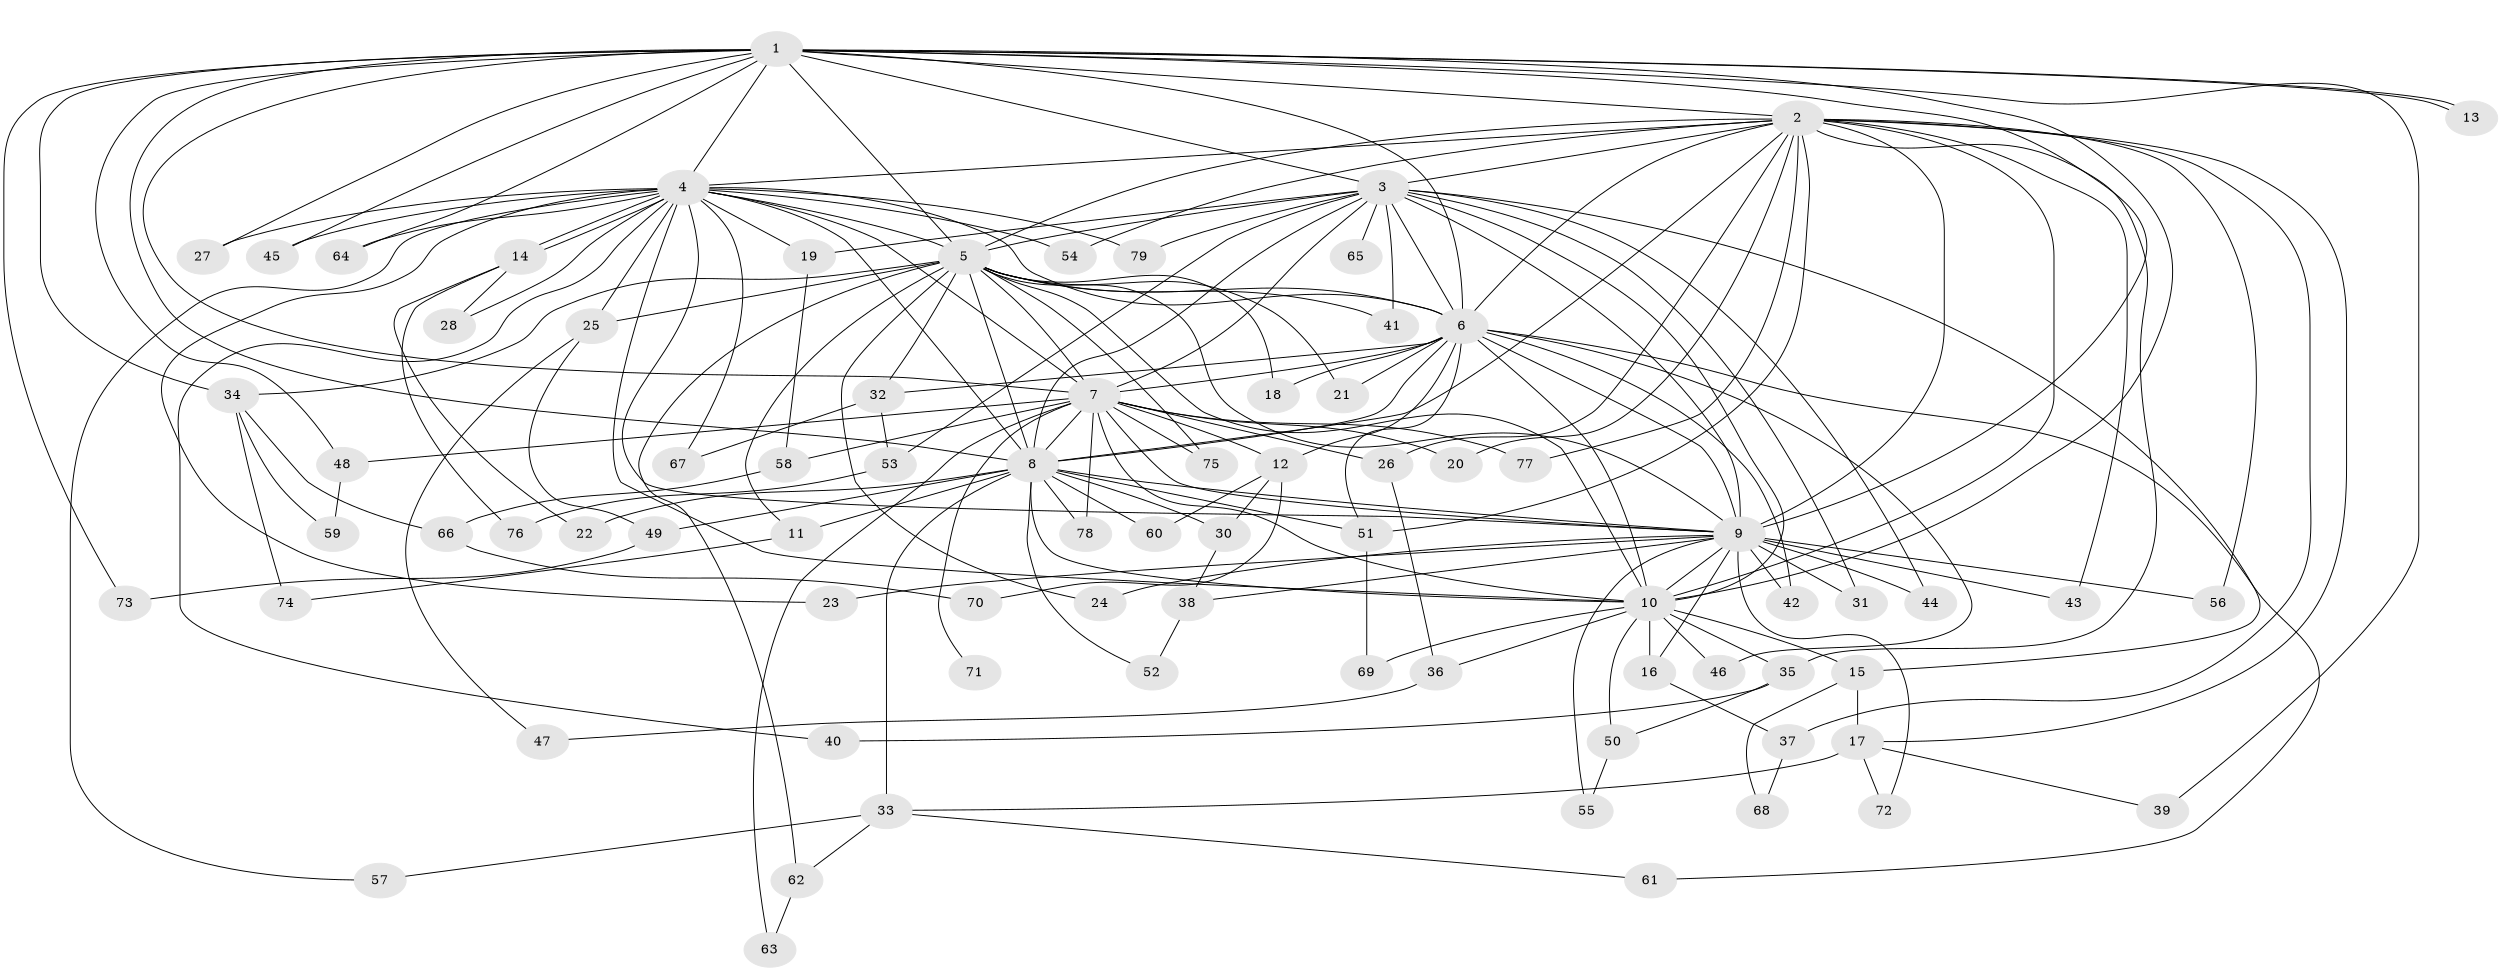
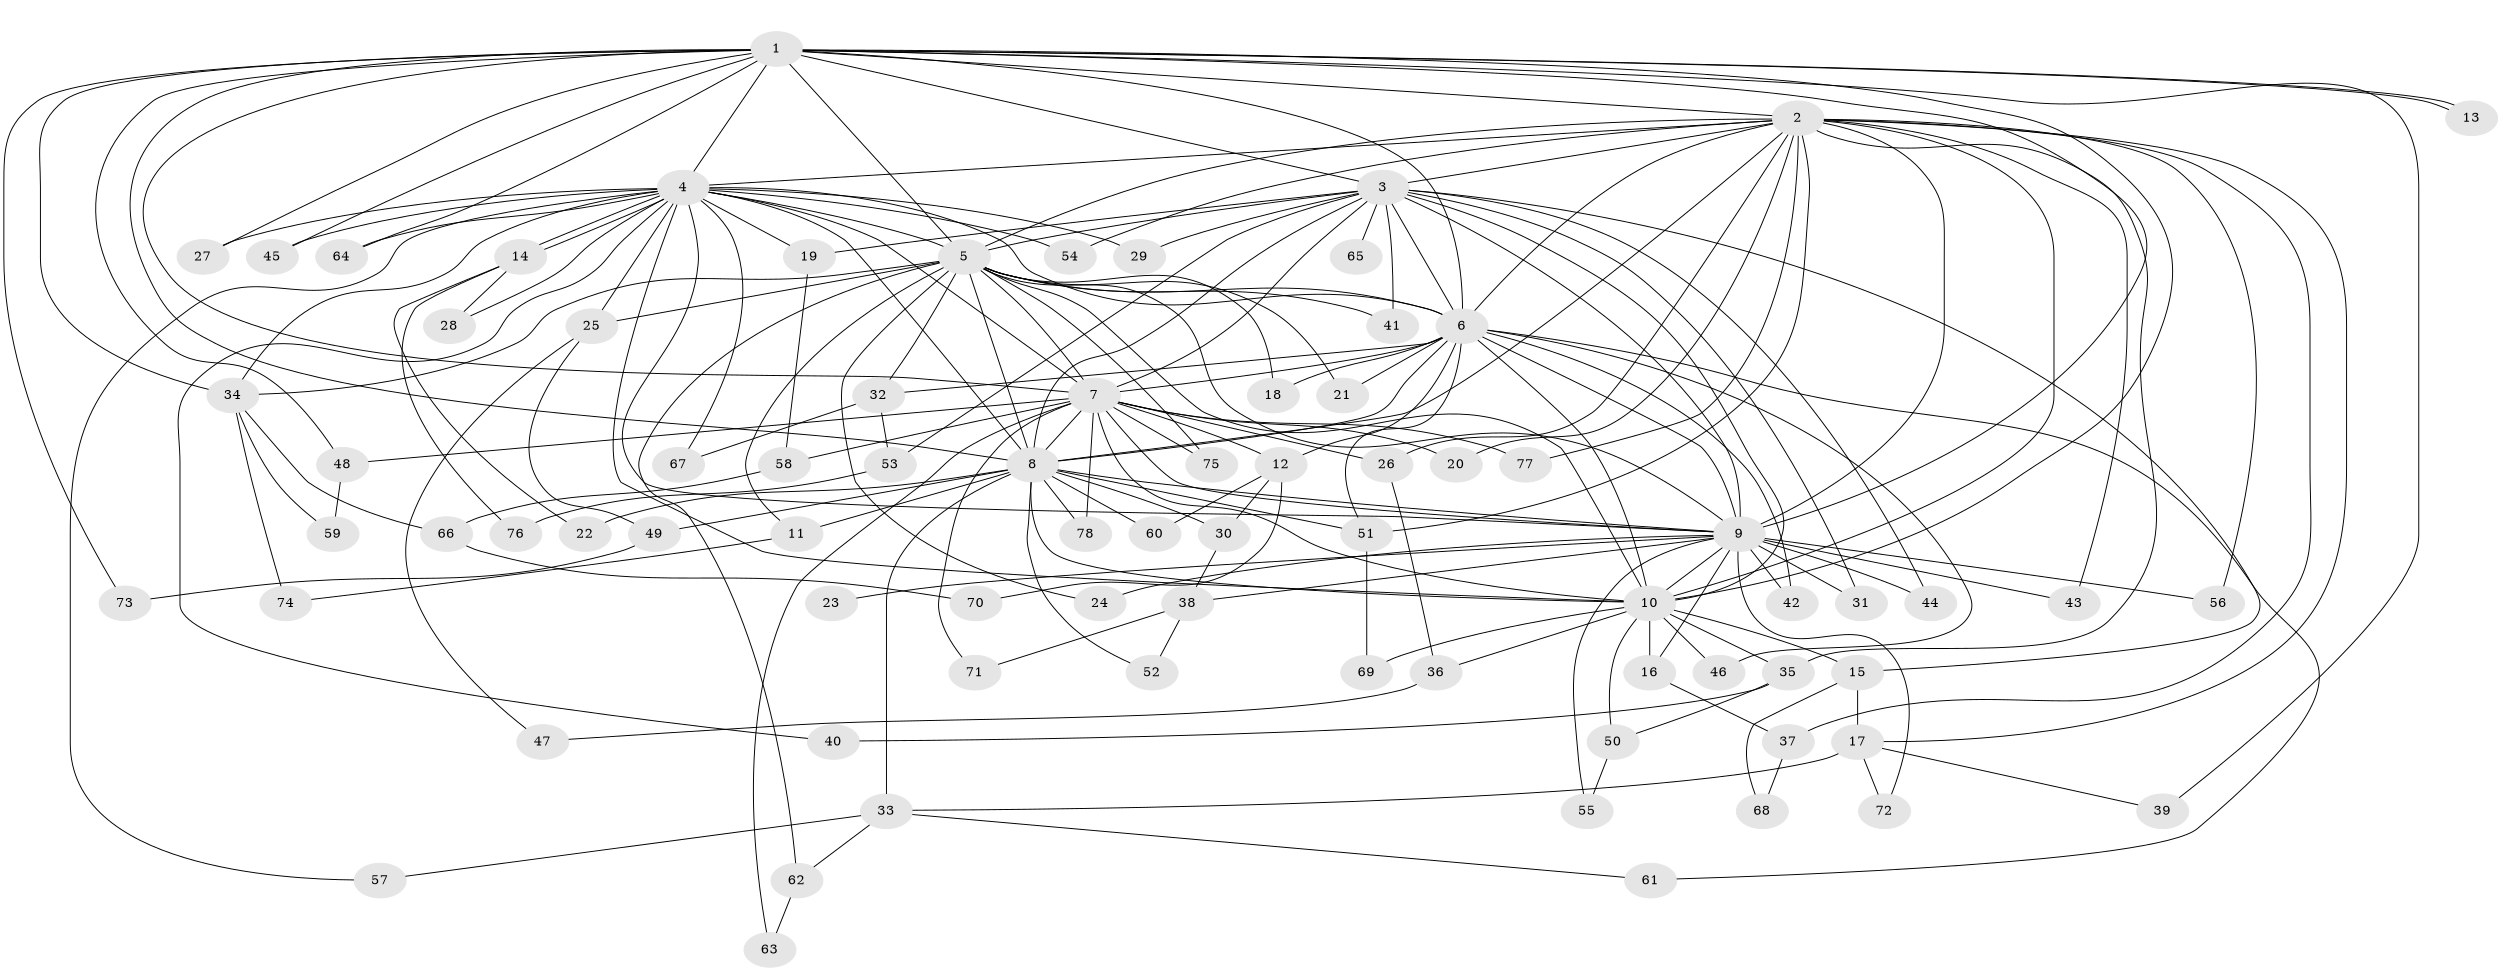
node "79": label "79" -> "29"
edge "4" -- "23": now "4" -- "34"
edge "38" -- "71": added
